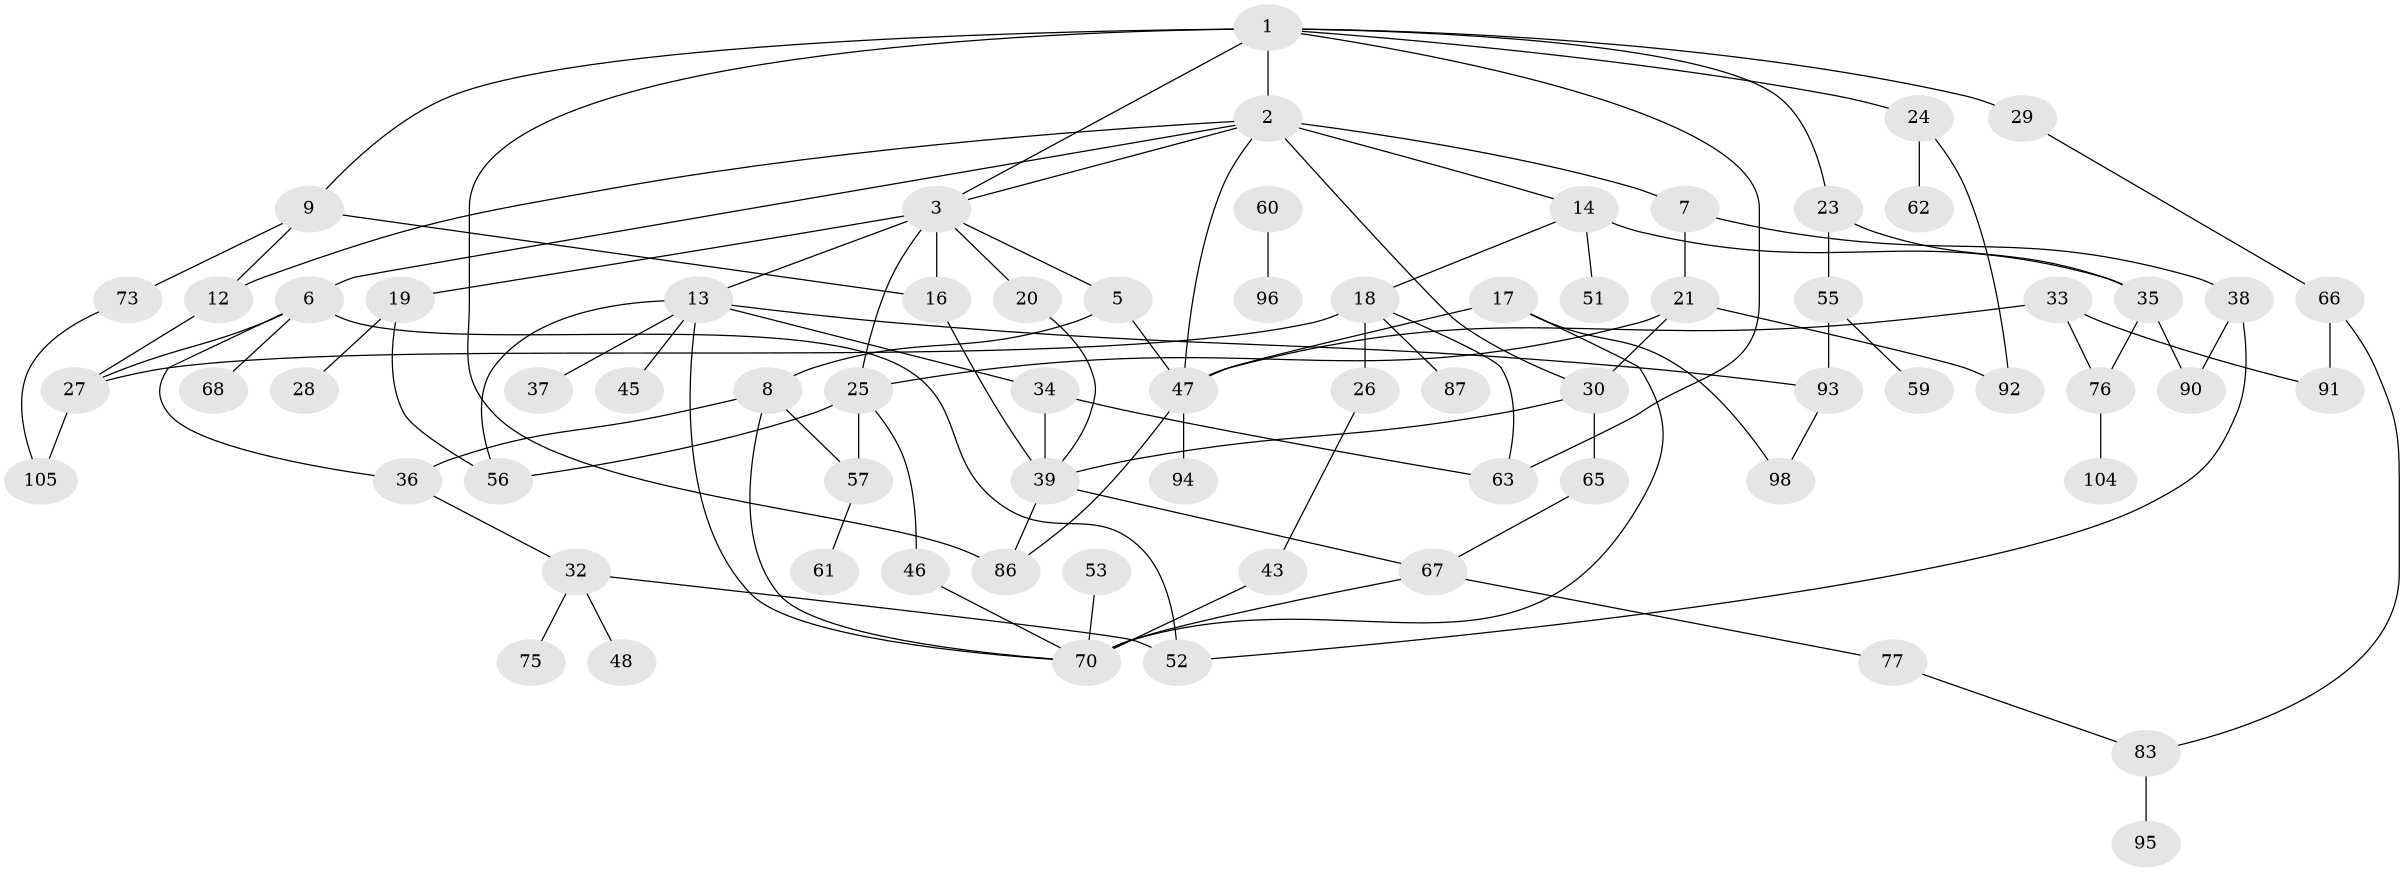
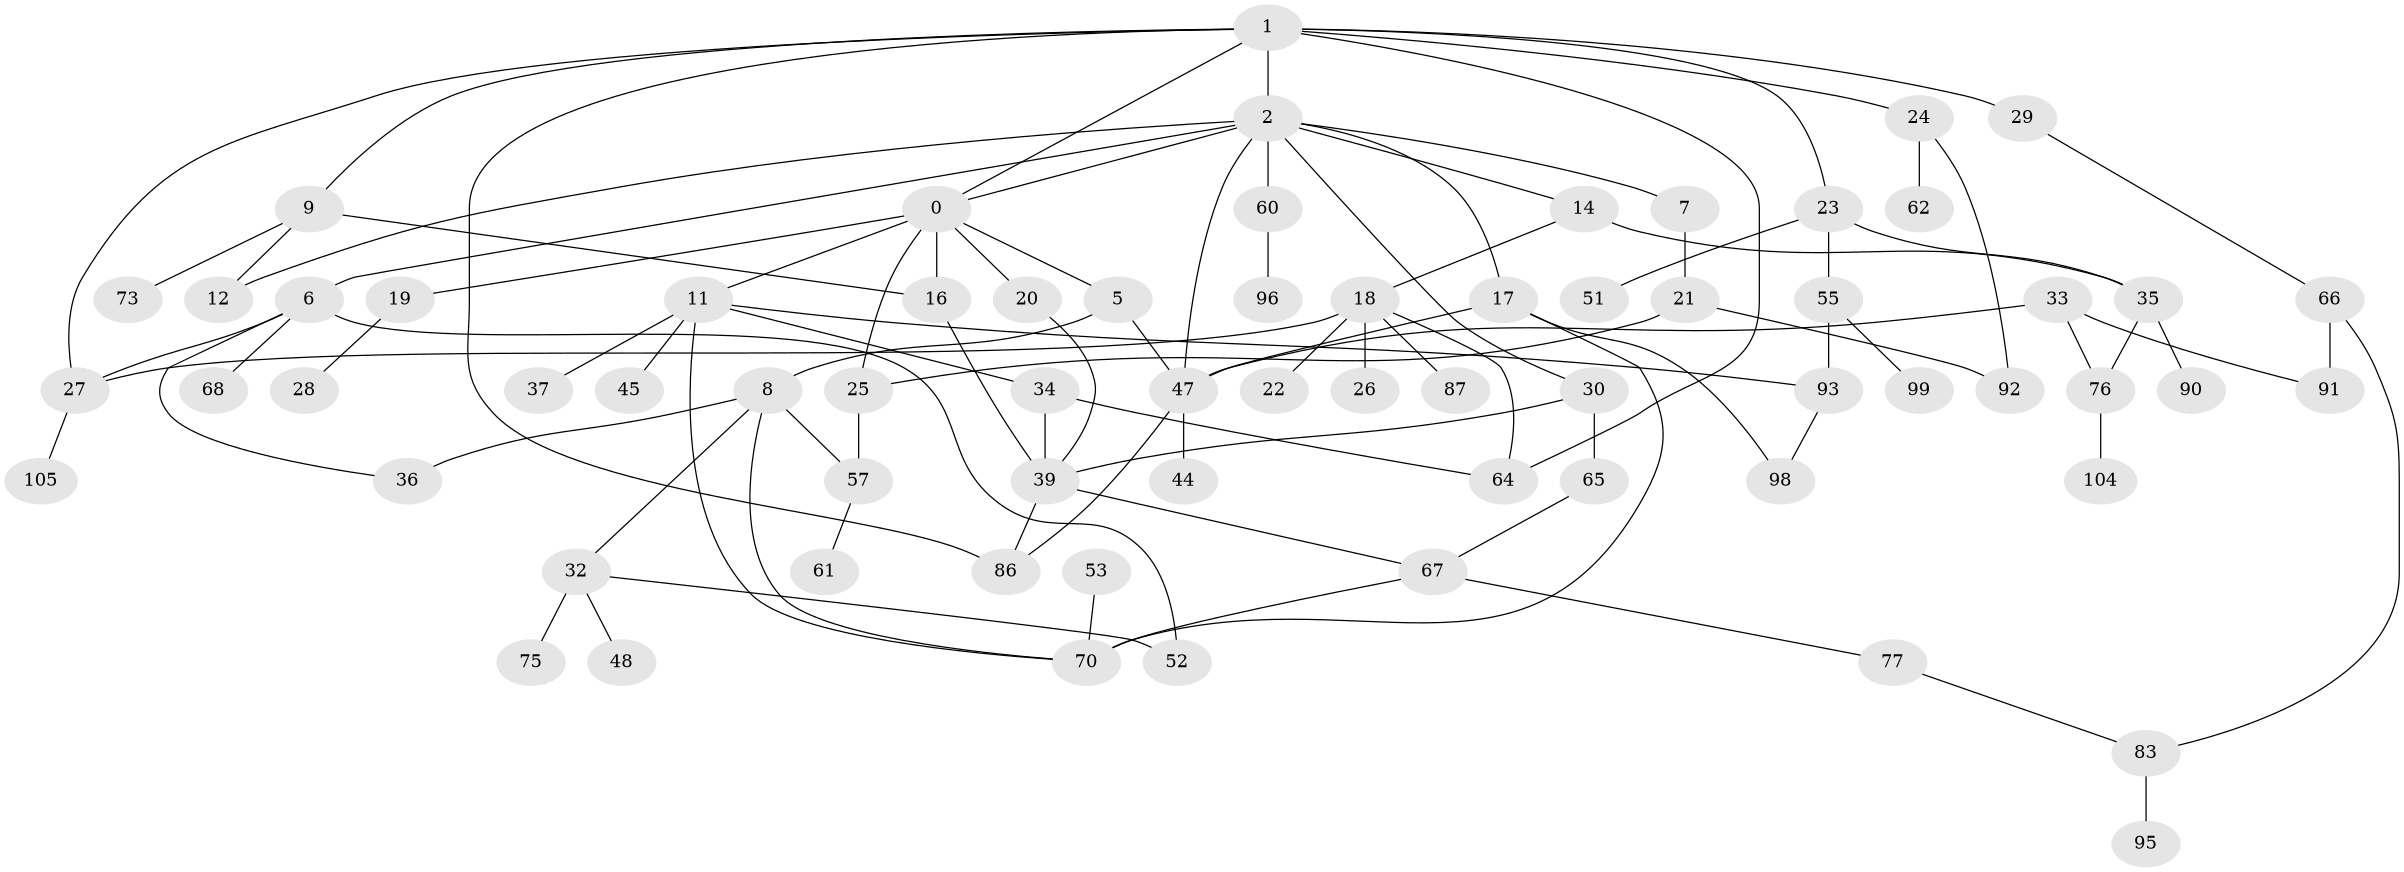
edge "2" -- "60": added
edge "2" -- "17": added
node "3": label "3" -> "0"
edge "14" -- "51": now "23" -- "51"
node "13": label "13" -> "11"
node "38": removed
edge "21" -- "30": removed
edge "12" -- "27": now "1" -- "27"
edge "73" -- "105": removed
node "22": added
node "59": label "59" -> "99"
node "56": removed
node "94": label "94" -> "44"
node "63": label "63" -> "64"
edge "36" -- "32": now "8" -- "32"
node "46": removed
node "43": removed
